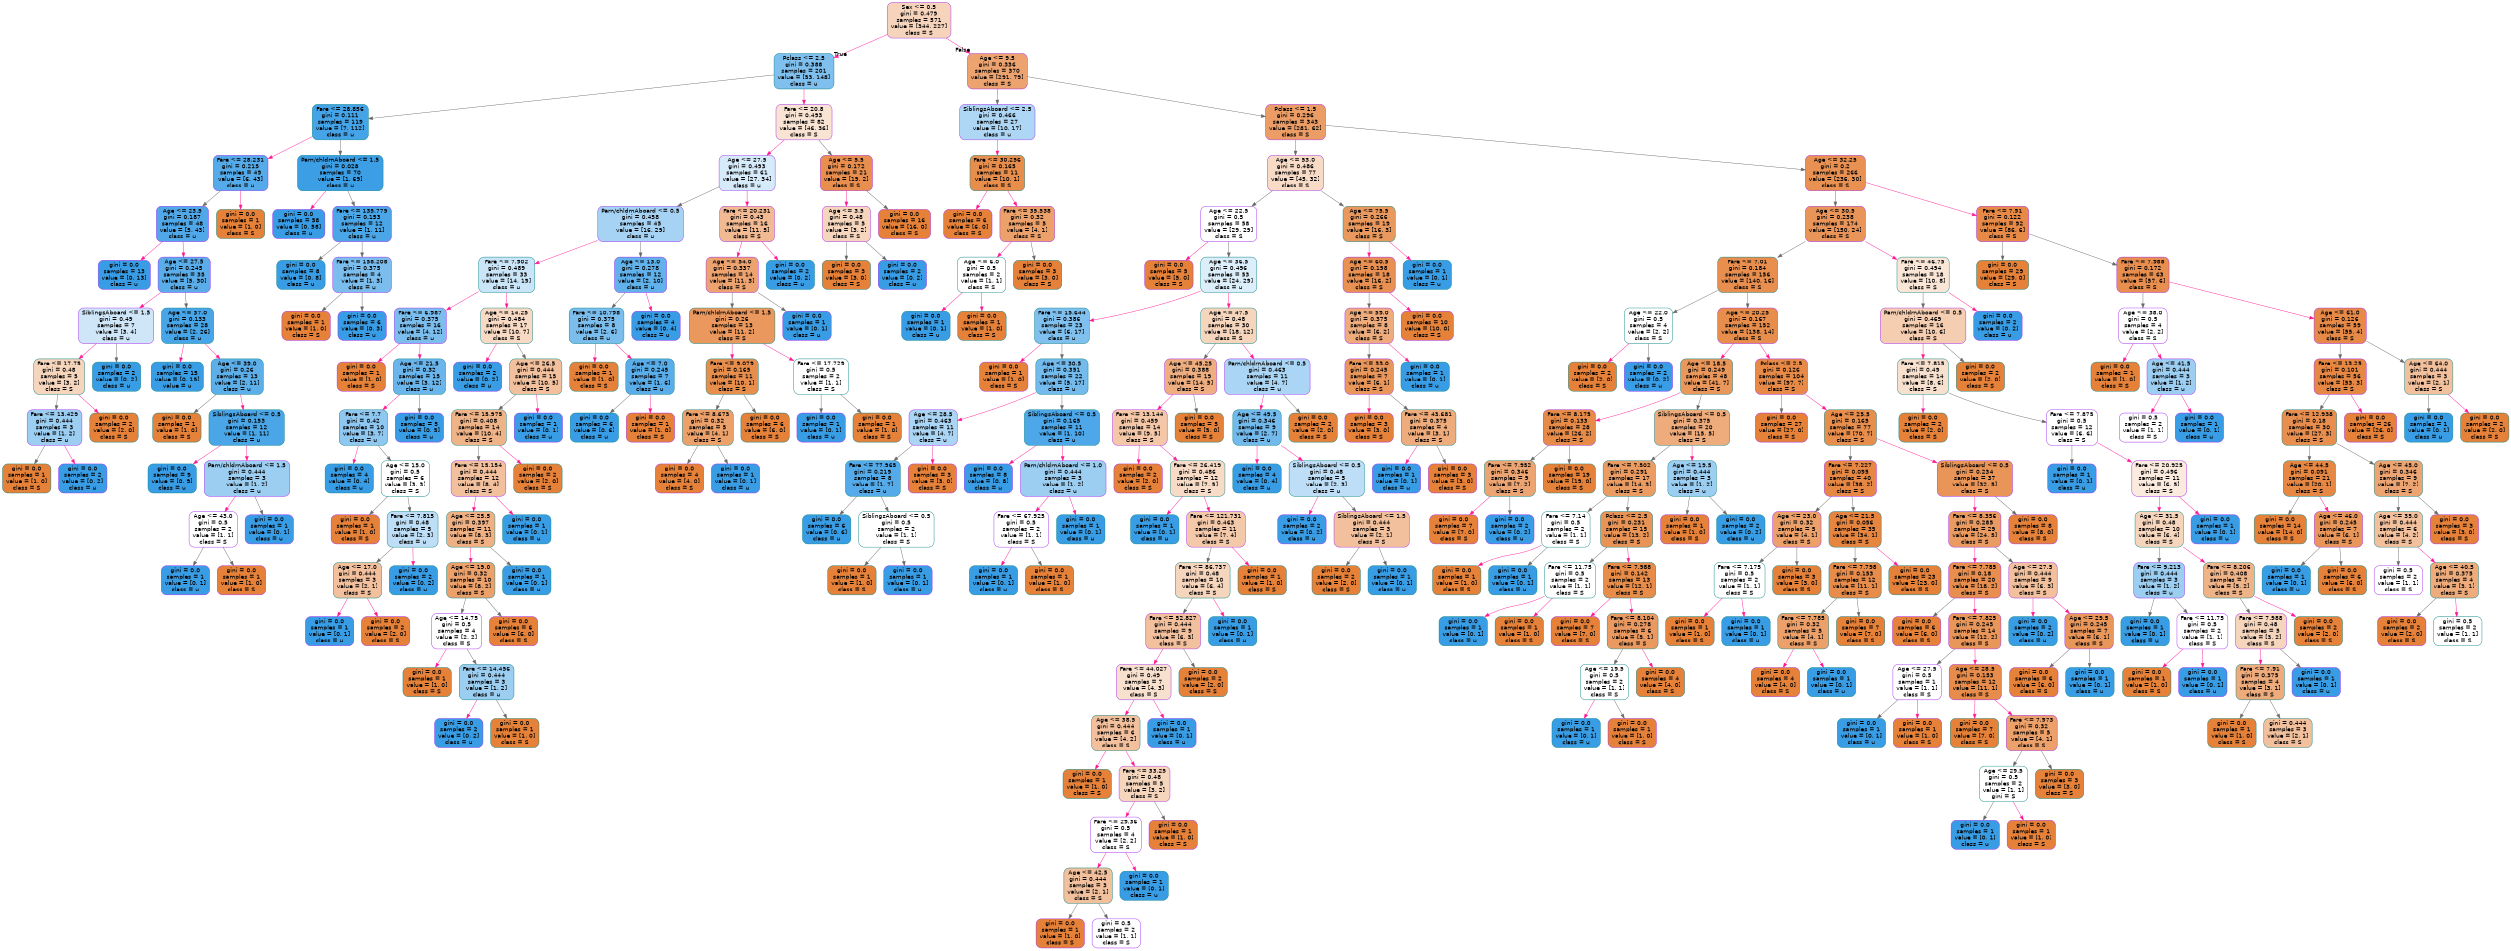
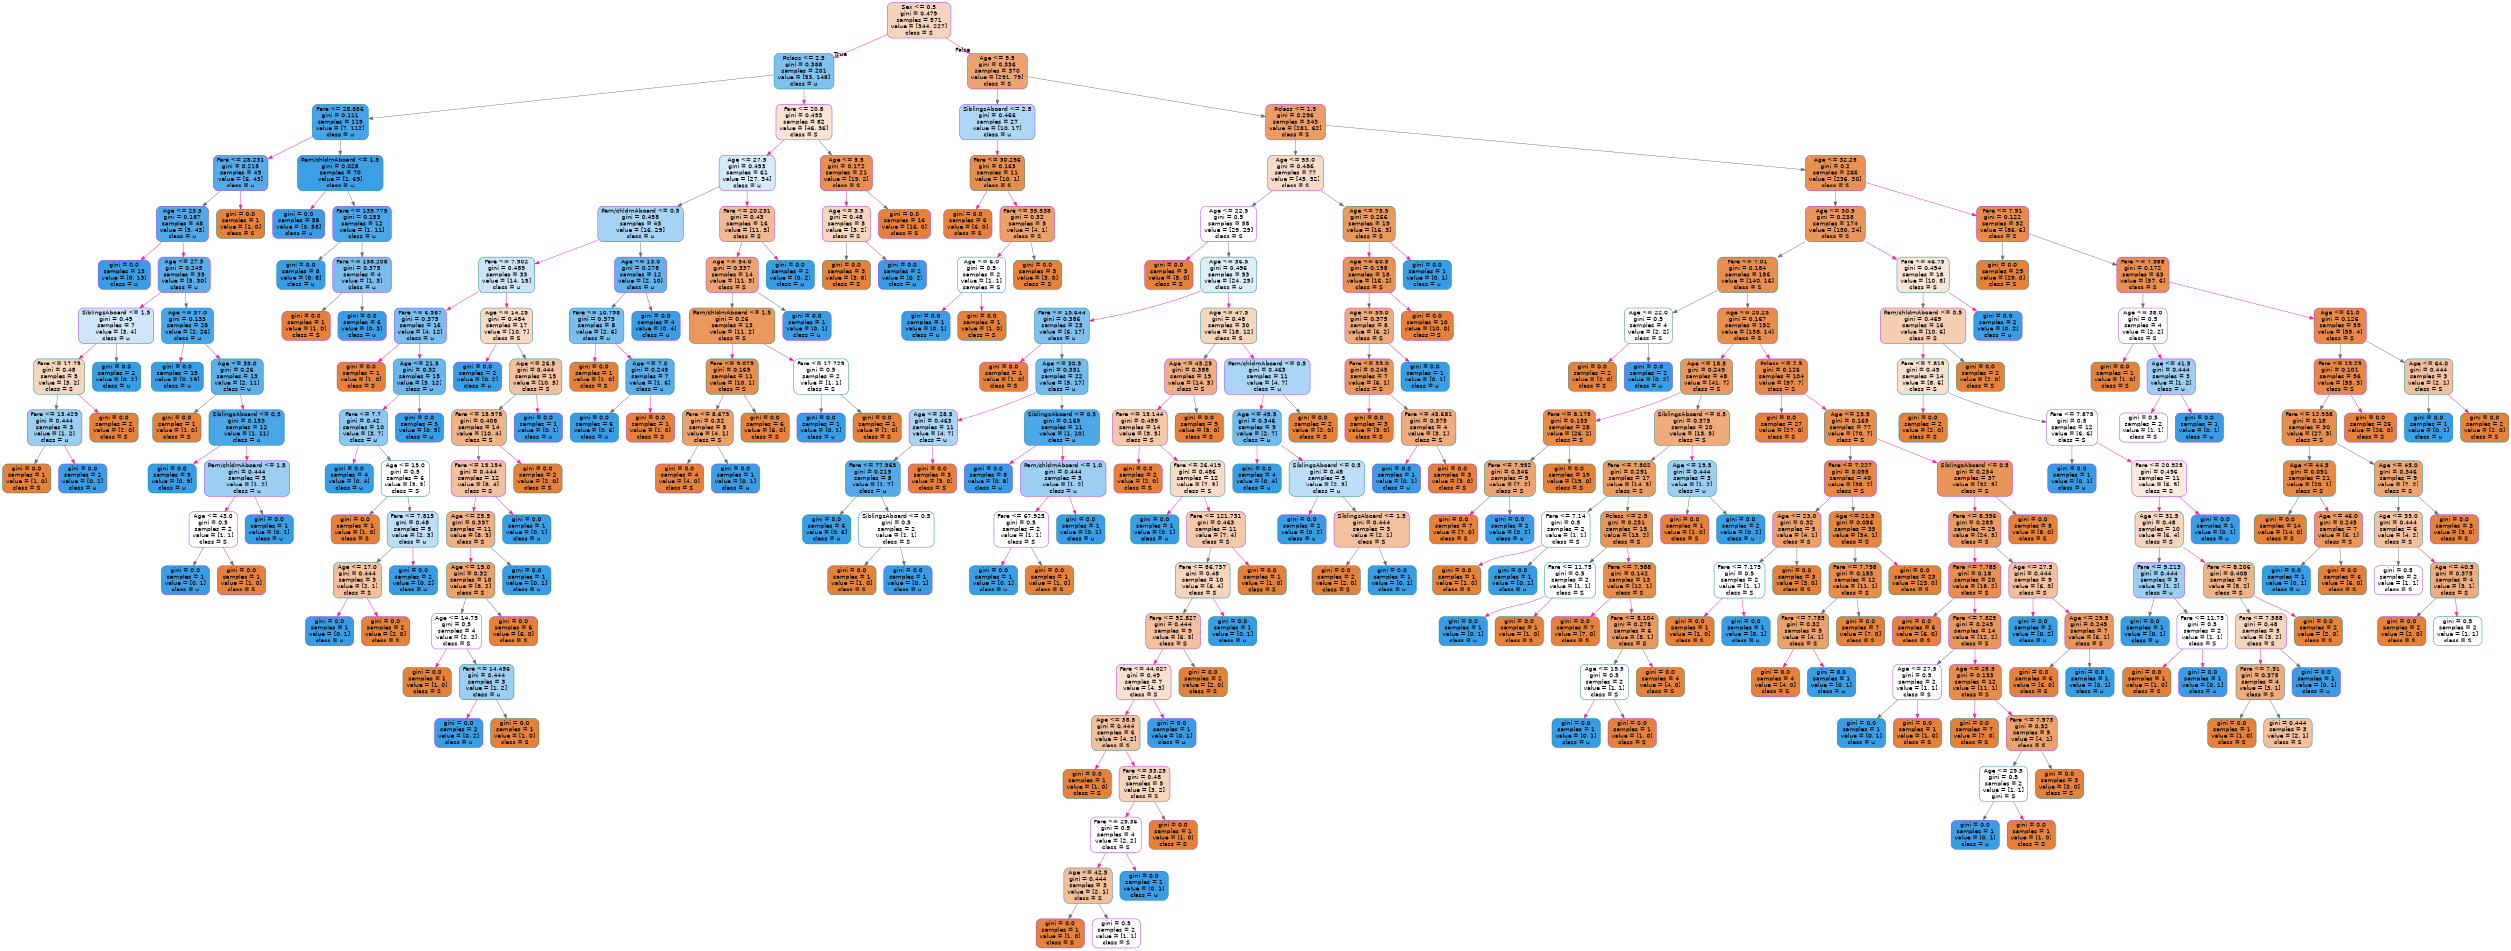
node "Age <= 6.0 gini = 0.5 samples = 2 value = [1, 1] class = S": label "Age <= 6.0 gini = 0.5 samples = 2 value = [1, 1] class = S" -> "Age <= 6.0 gini = 0.5 samples = 2 value = [1, 1] samples = S"
node "gini = 0.0 samples = 15 value = [0, 15] value = u": label "gini = 0.0 samples = 15 value = [0, 15] value = u" -> "gini = 0.0 samples = 15 value = [0, 15] class = u"
node "Age <= 27.5 gini = 0.5 samples = 1 value = [1, 1] class = S": label "Age <= 27.5 gini = 0.5 samples = 1 value = [1, 1] class = S" -> "Age <= 27.5 gini = 0.5 samples = 2 value = [1, 1] class = S"
